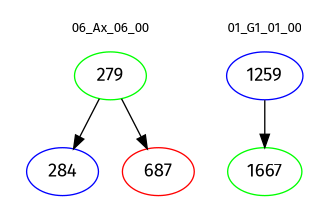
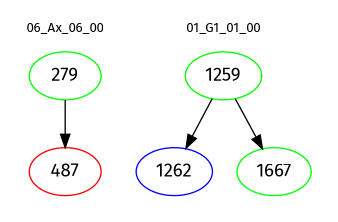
node "1259": color blue -> green
node "284": removed
node "687": label "687" -> "487"
node "1262": added
